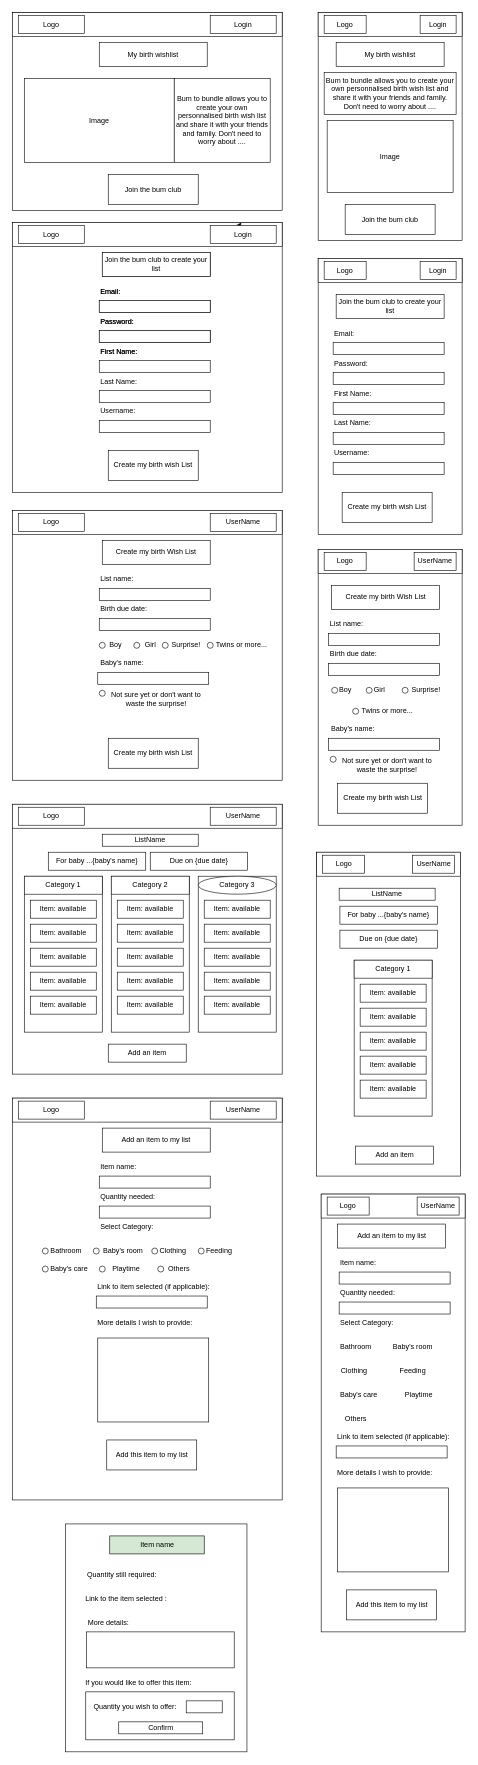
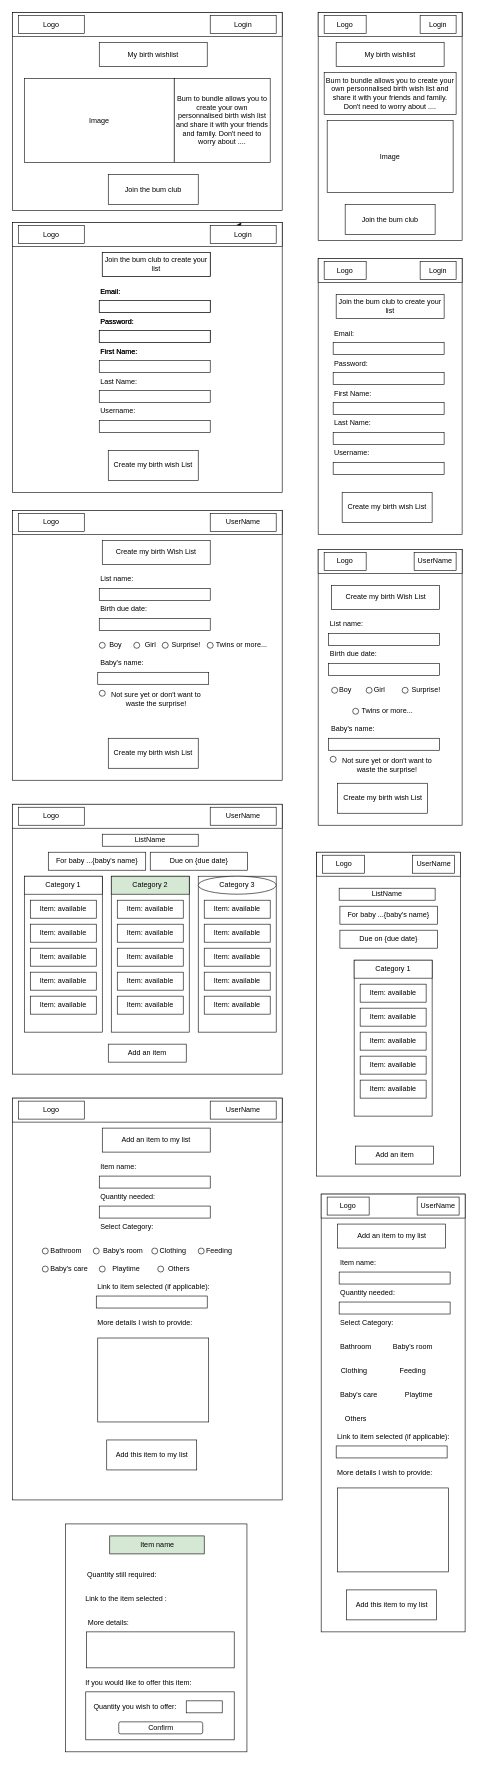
node "Category 2": fillcolor #ffffff -> #d5e8d4
node "Confirm": shape rectangle -> rounded rectangle
